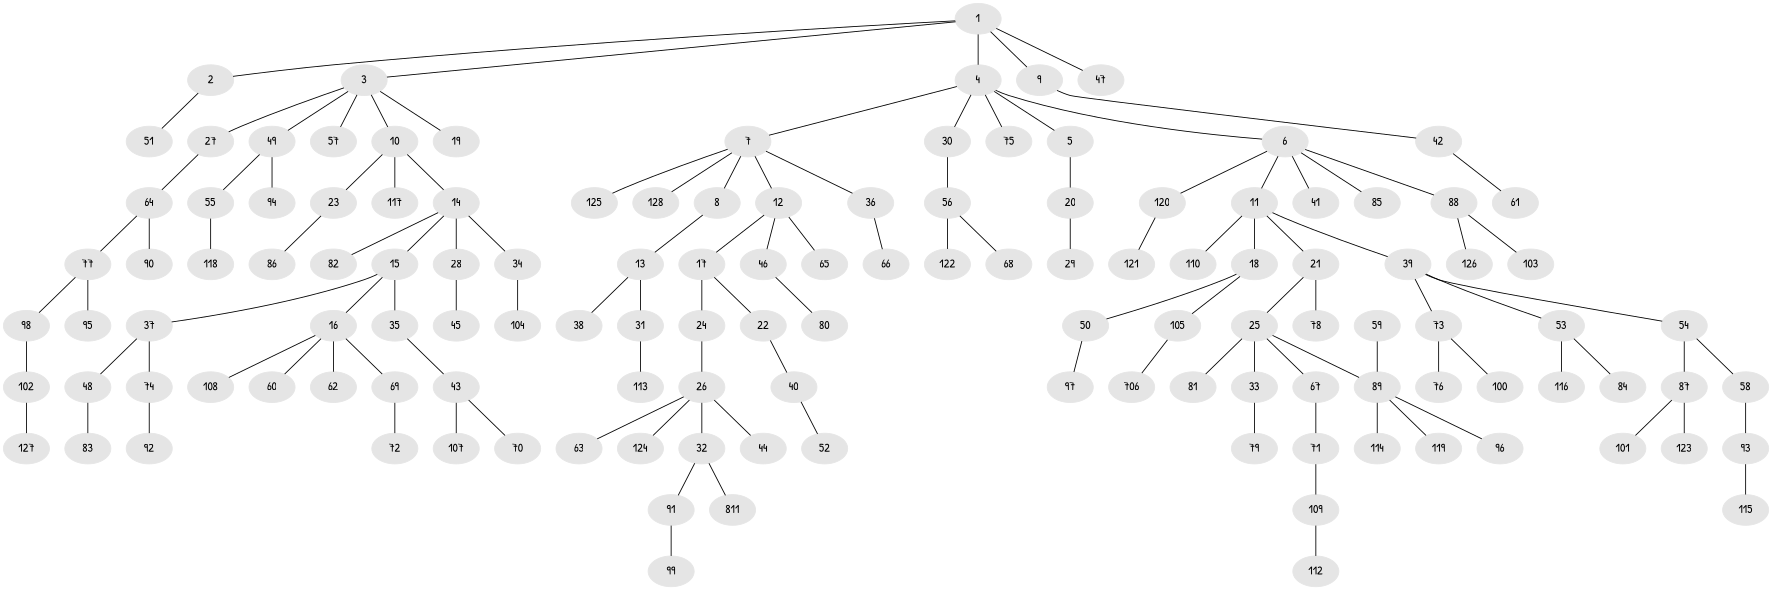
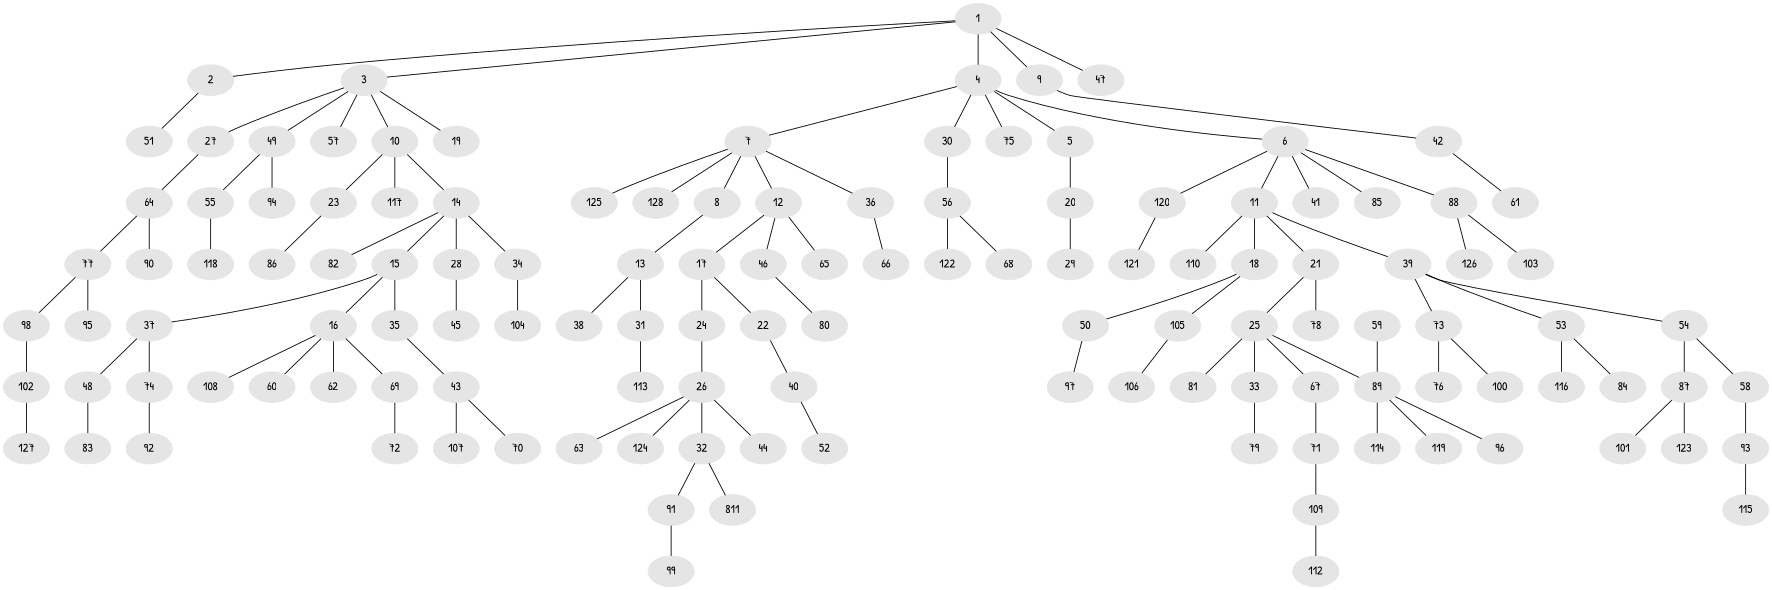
node "706": label "706" -> "106"
